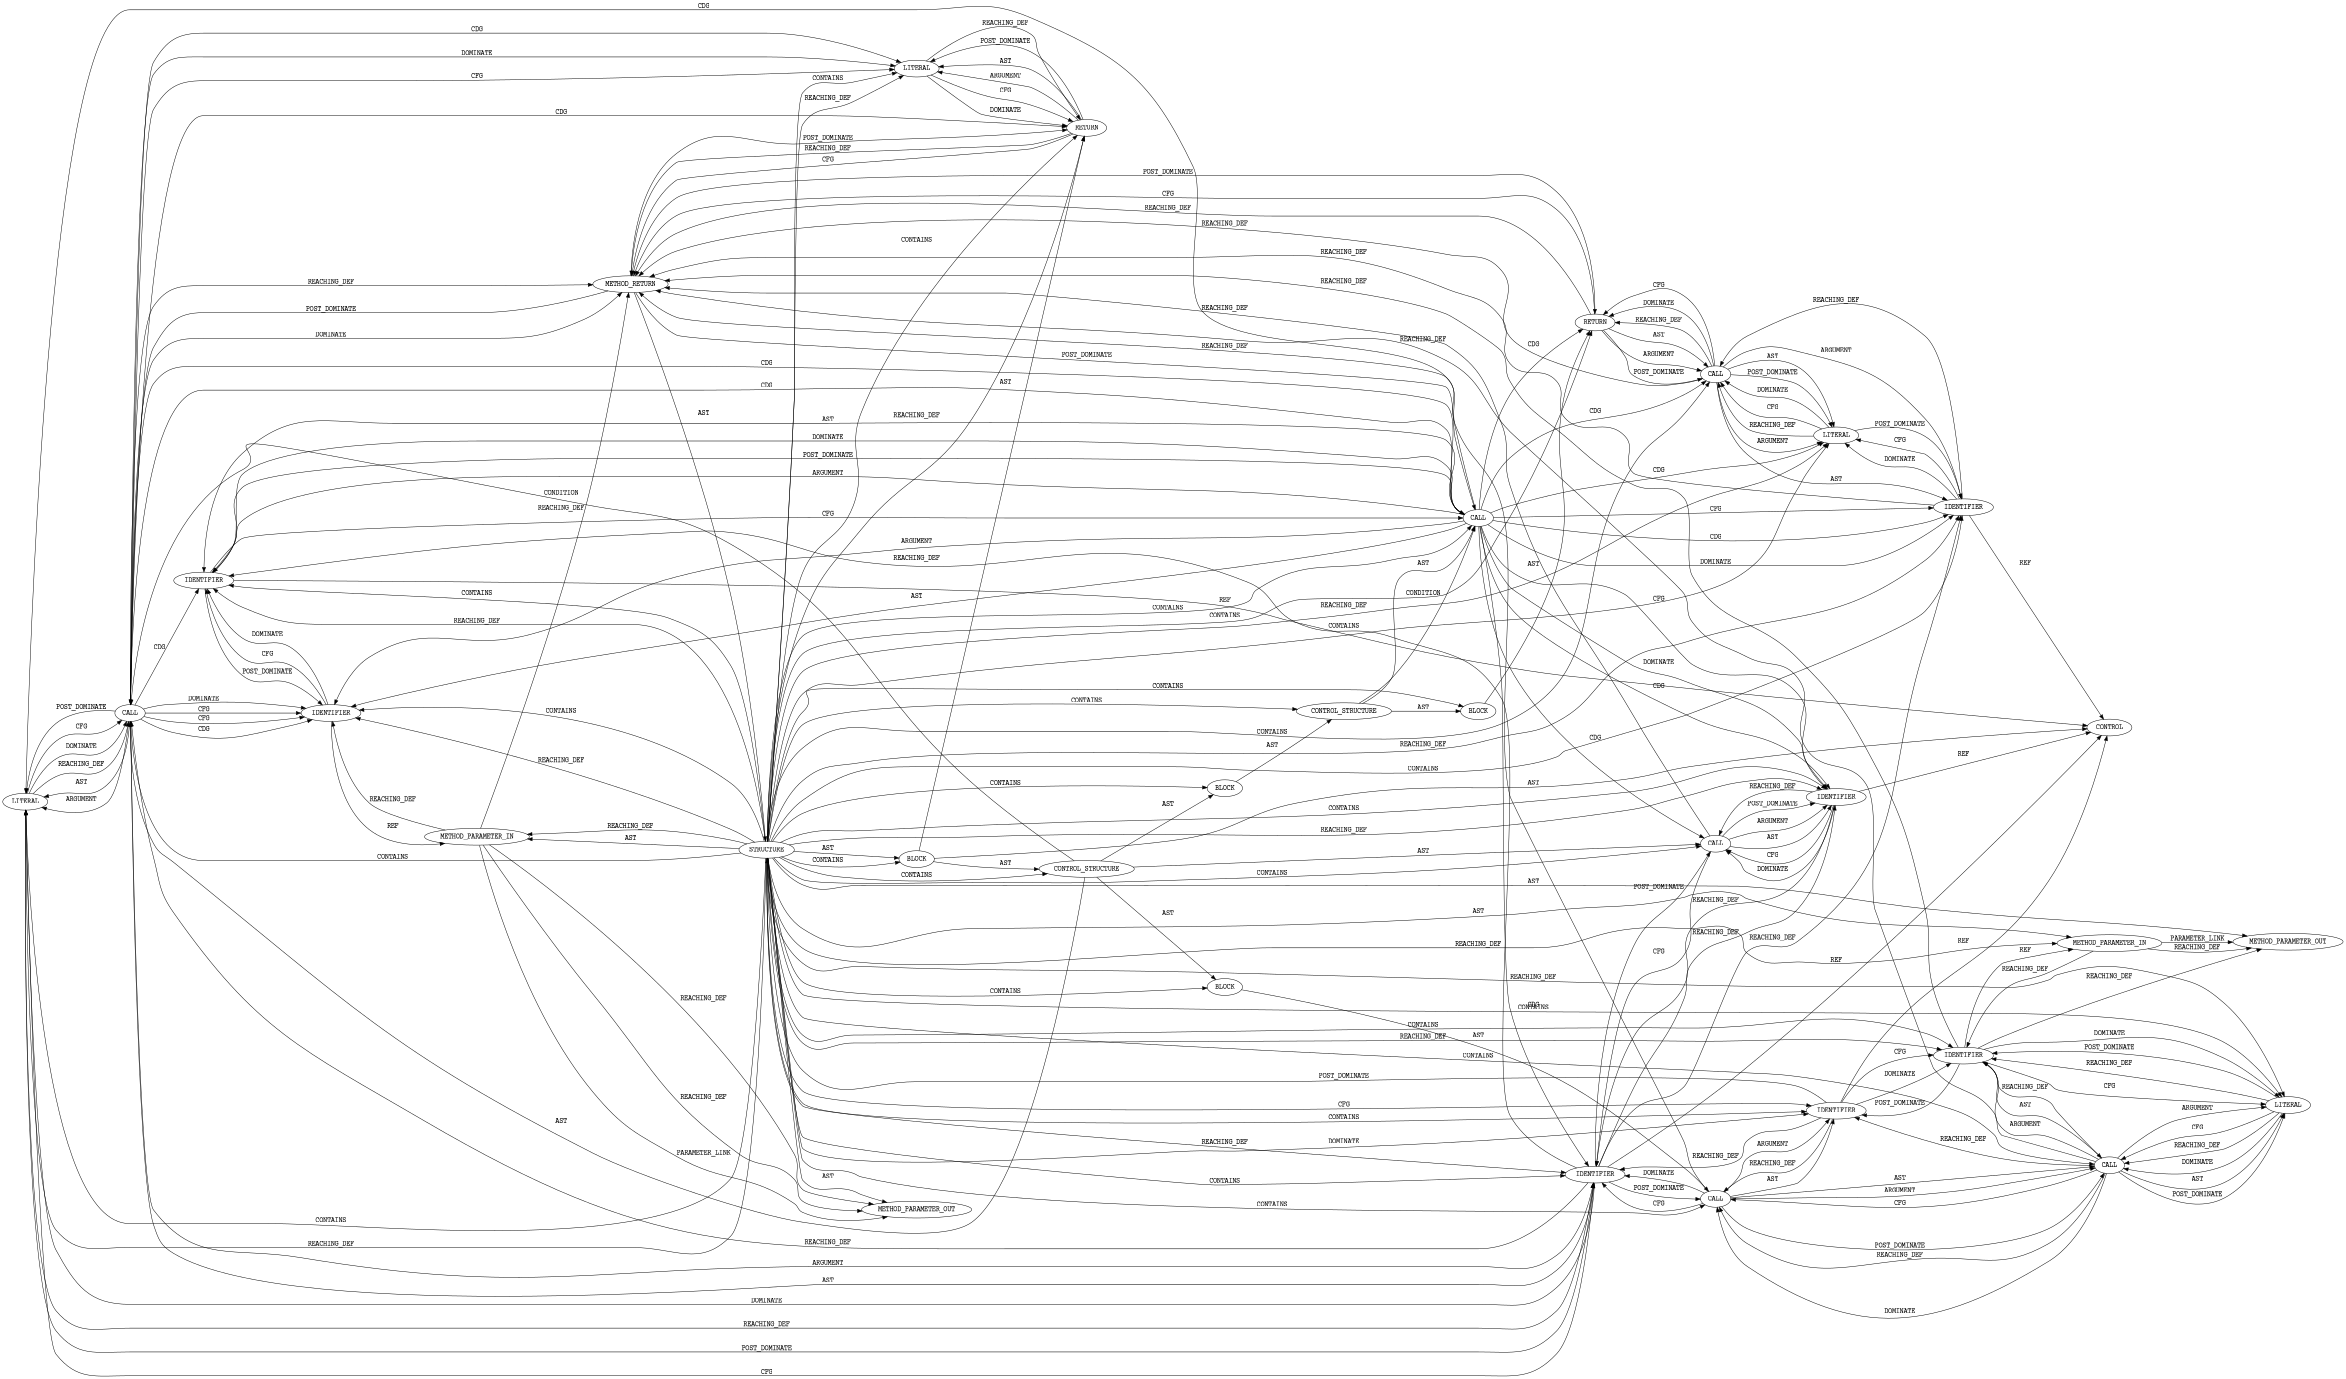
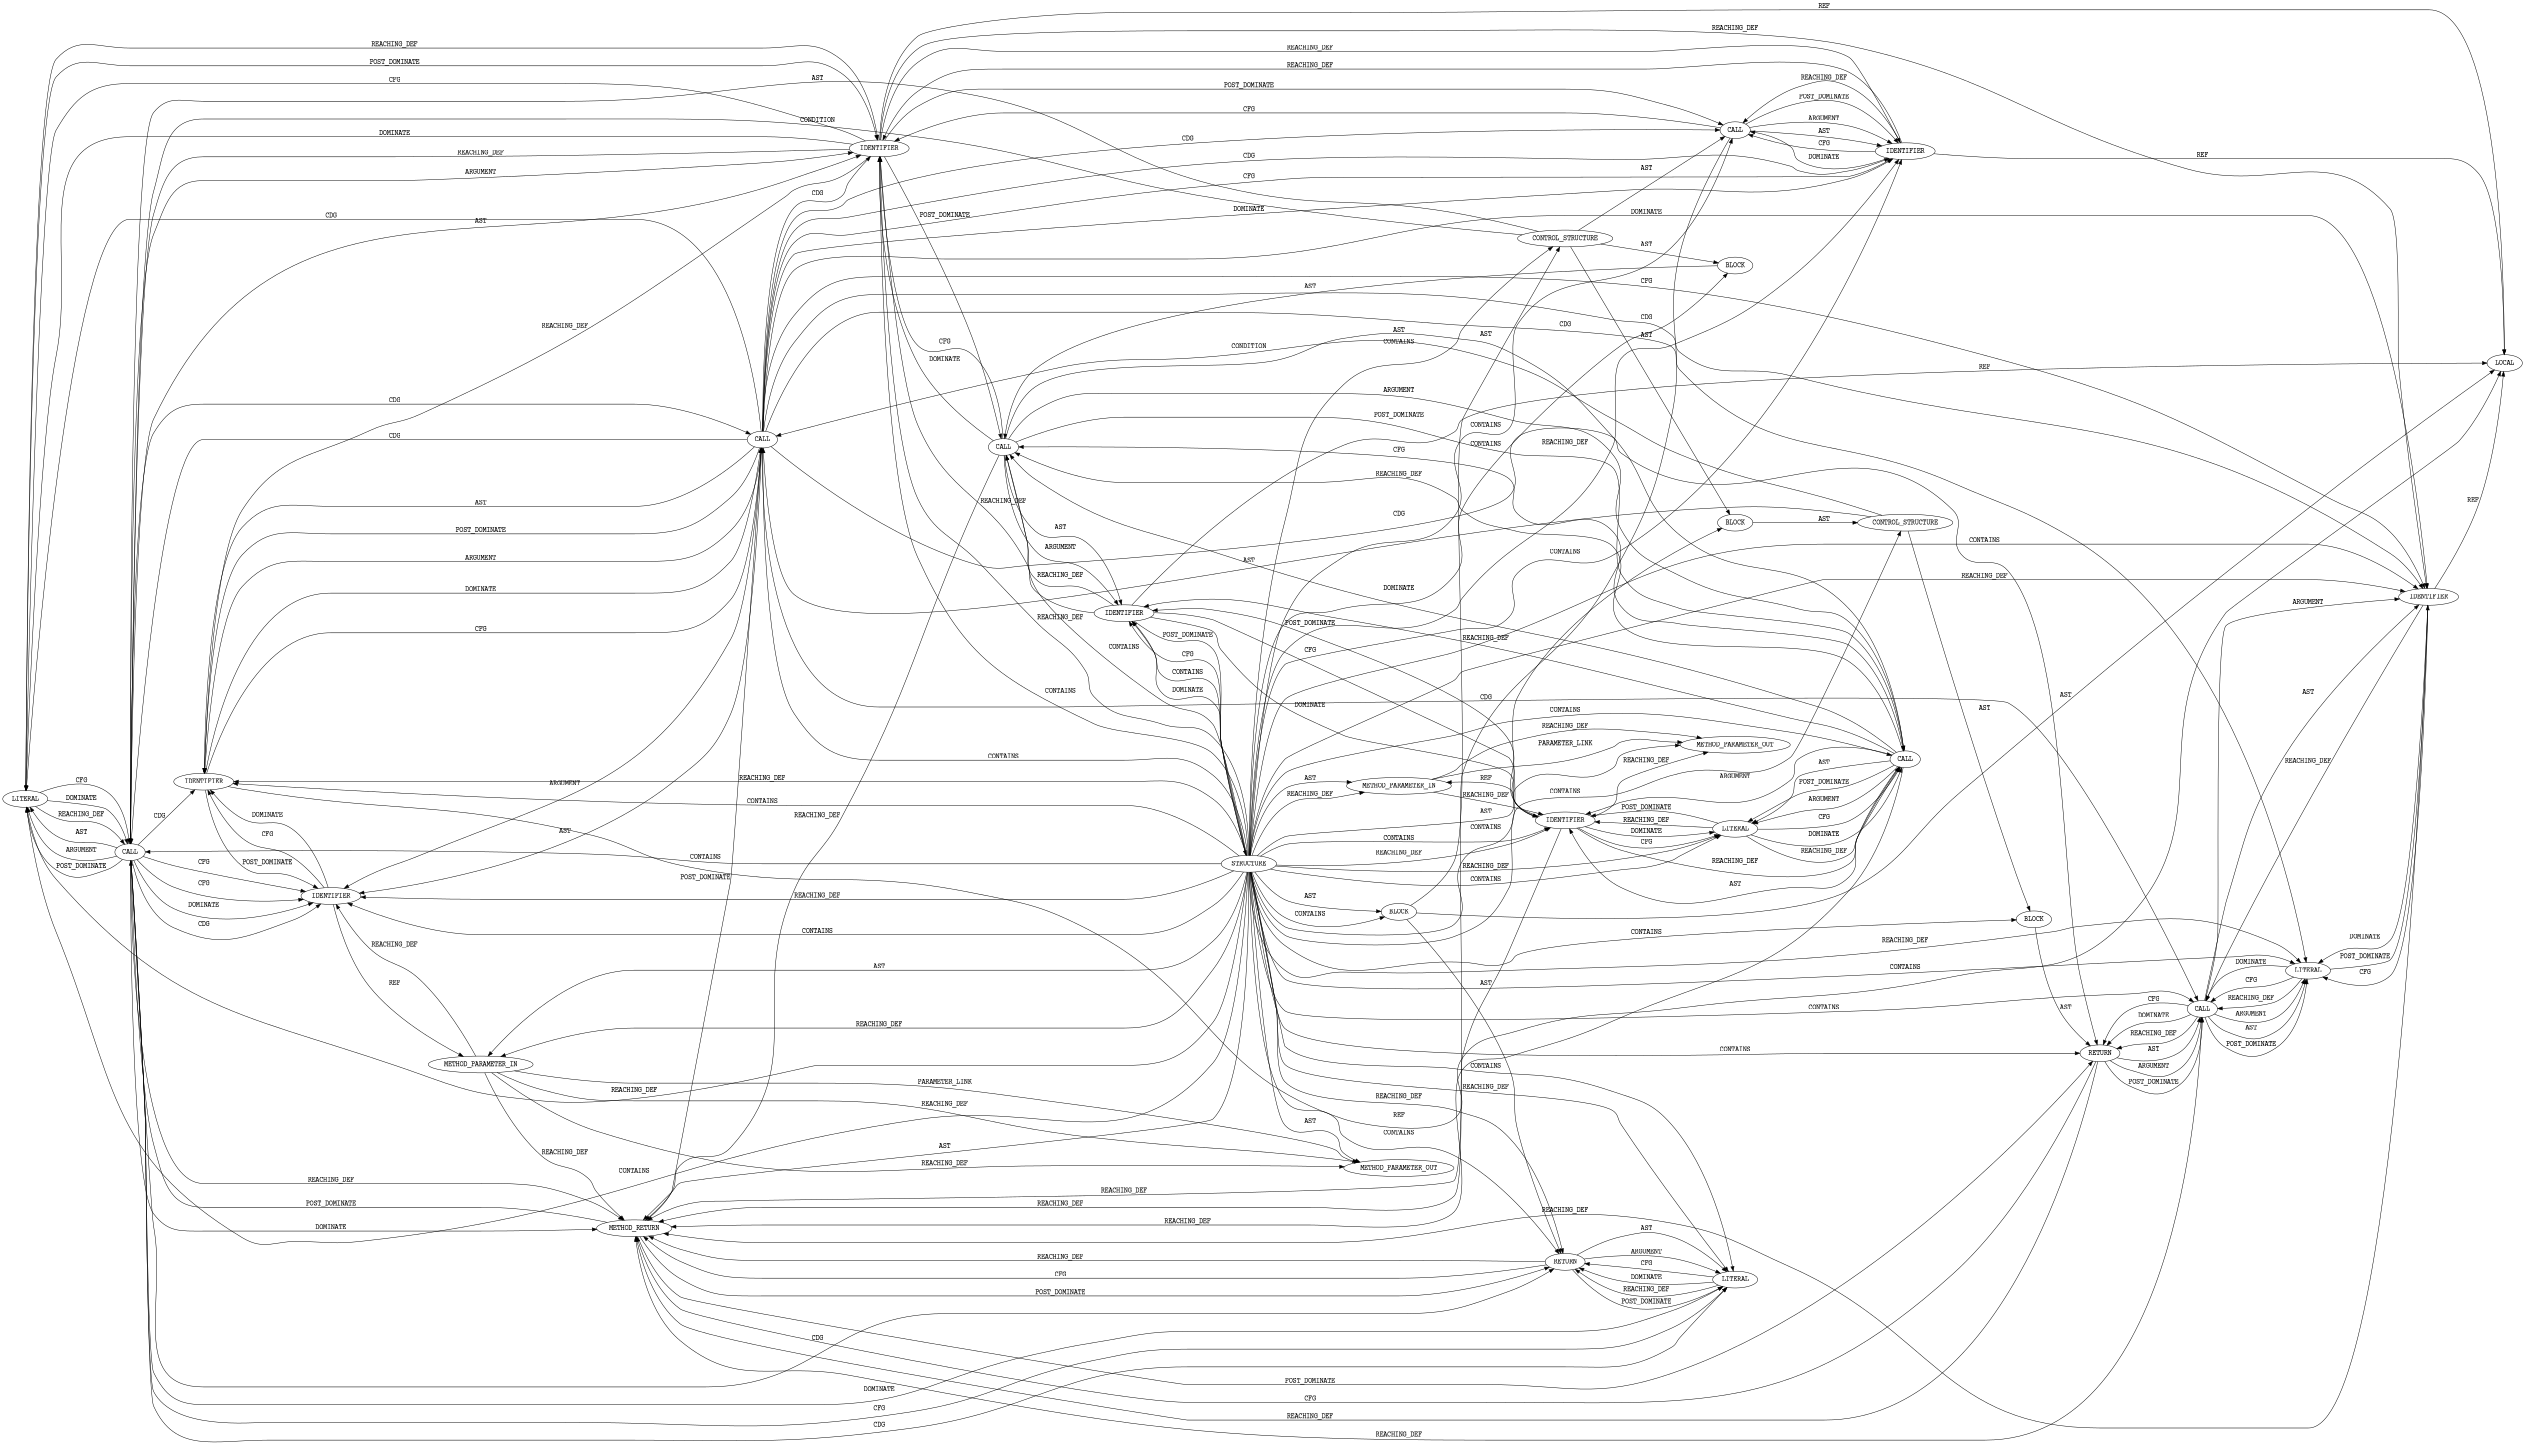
edge "METHOD_RETURN" -> "STRUCTURE": reversed
node "CONTROL": label "CONTROL" -> "LOCAL"
